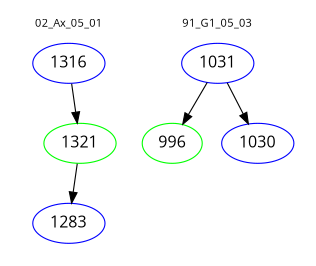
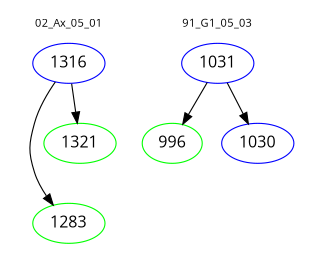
edge "1321" -> "1283": now "1316" -> "1283"
node "1283": color blue -> green
